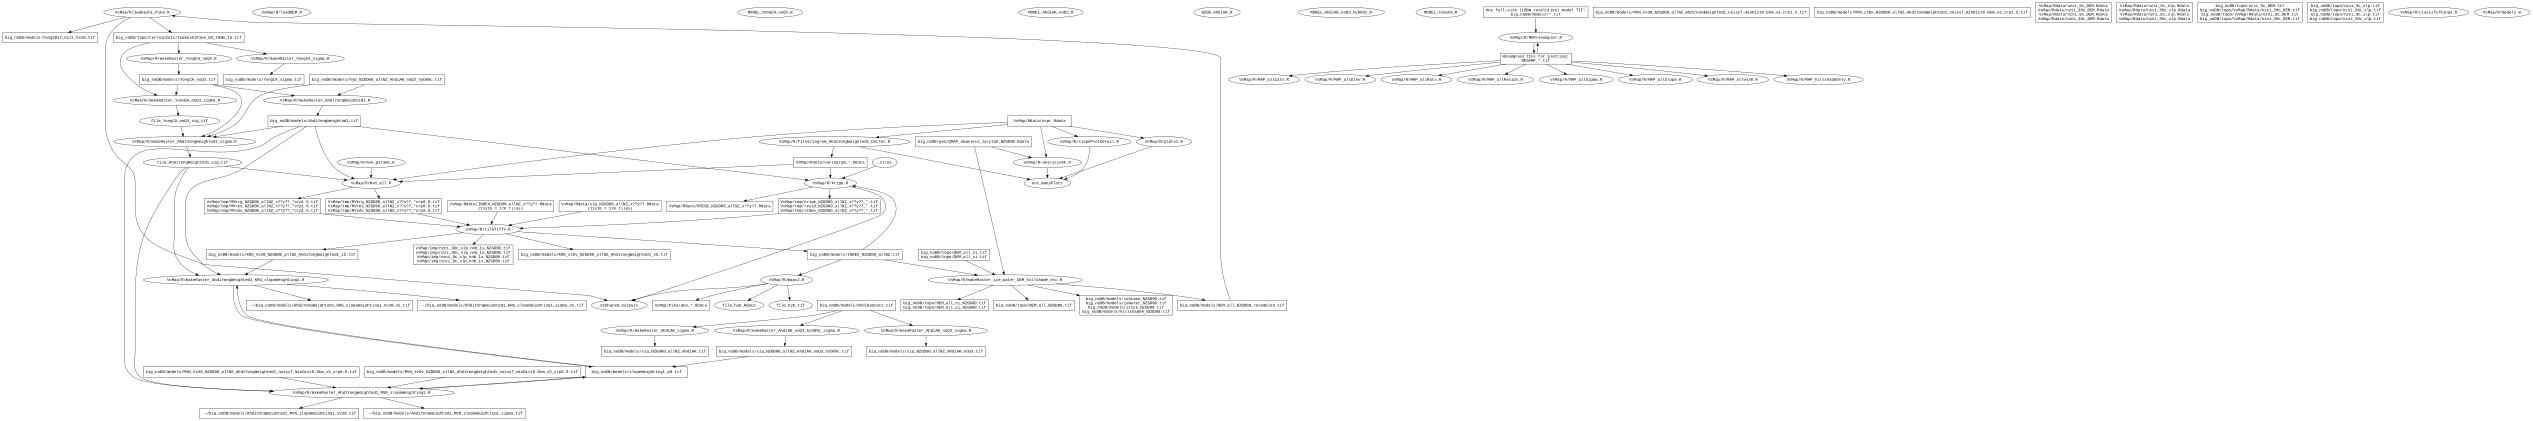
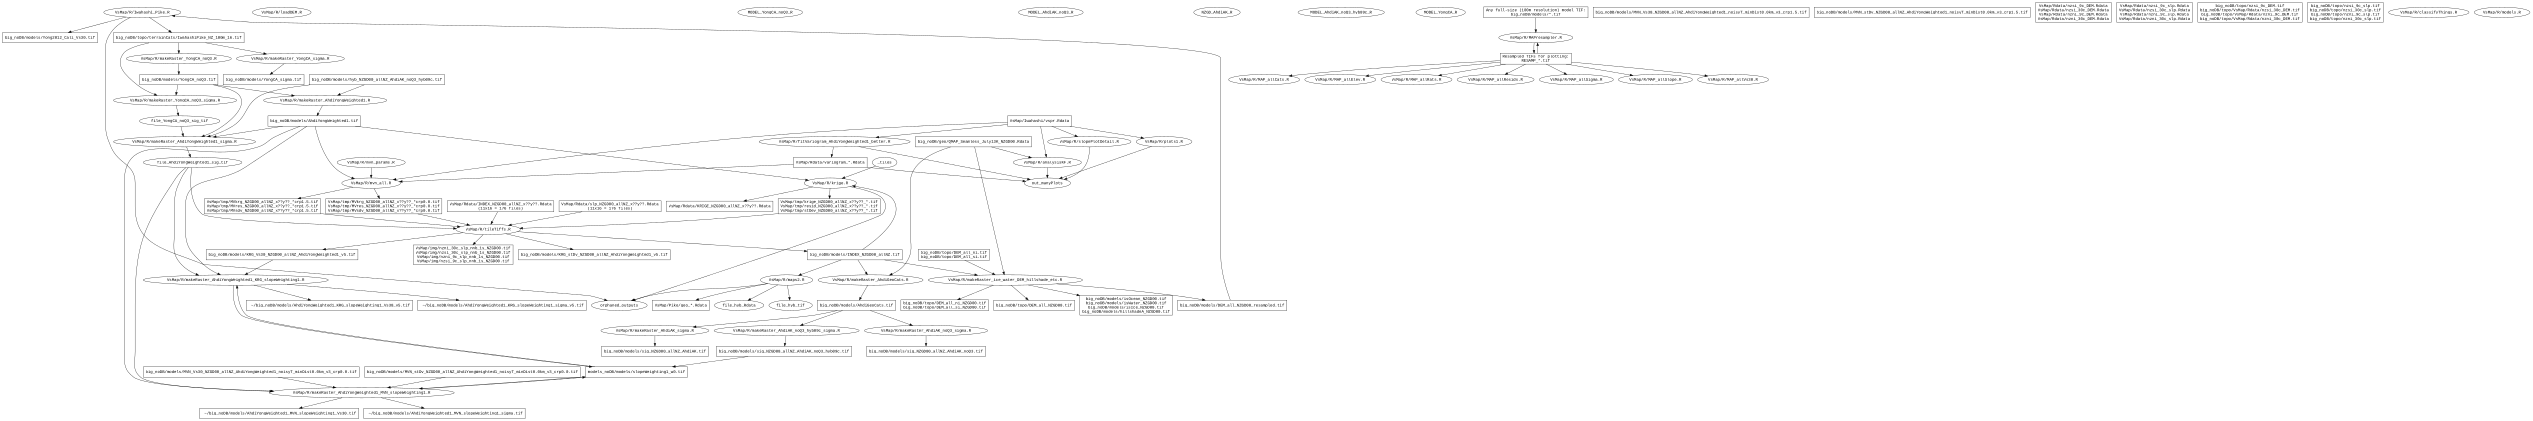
node "VsMap/R/MAP_hillshadeOnly.R": removed
node "VsMap/Rdata/vspr.Rdata": label "VsMap/Rdata/vspr.Rdata" -> "VsMap/Iwahashi/vspr.Rdata"
edge "VsMap/Rdata/variogram_*.Rdata" -> "VsMap/R/krige.R": now "VsMap/Rdata/variogram_*.Rdata" -> "out_manyPlots"
edge "file_AhdiYongWeighted1_sig_tif" -> "VsMap/R/mvn_all.R": now "file_AhdiYongWeighted1_sig_tif" -> "VsMap/R/tileTiffs.R"
node "VsMap/R/makeRaster_AhdiGeoCats.R": added
node "big_noDB/models/slopeWeighting1_w0.tif": label "big_noDB/models/slopeWeighting1_w0.tif" -> "models_noDB/models/slopeWeighting1_w0.tif"
